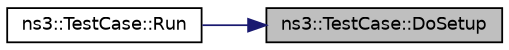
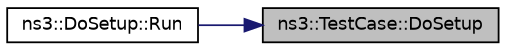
node "ns3::TestCase::Run": label "ns3::TestCase::Run" -> "ns3::DoSetup::Run"
